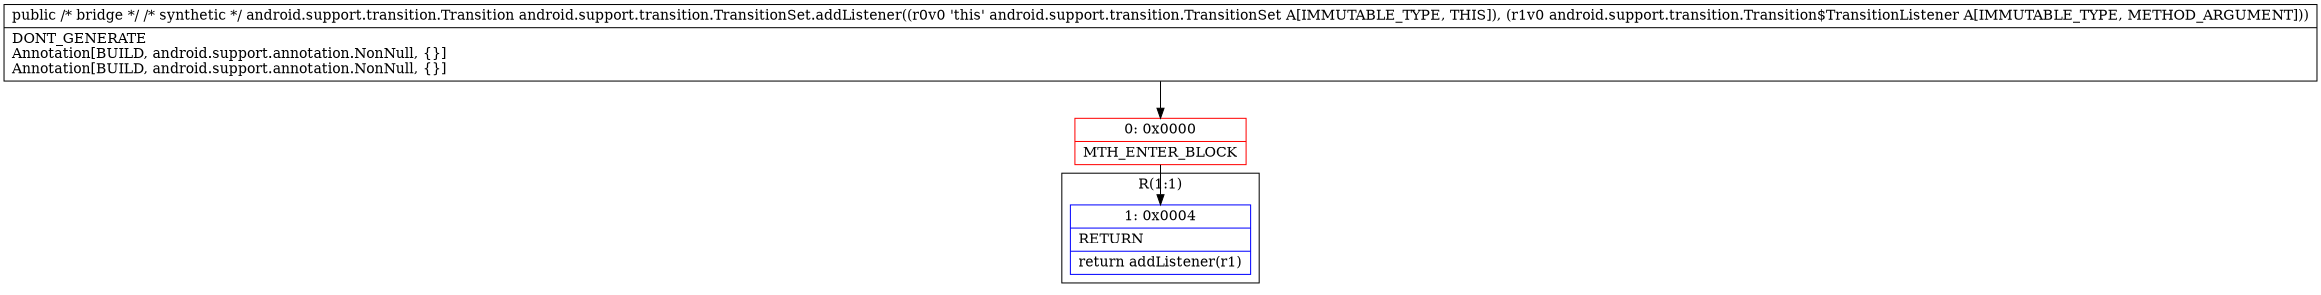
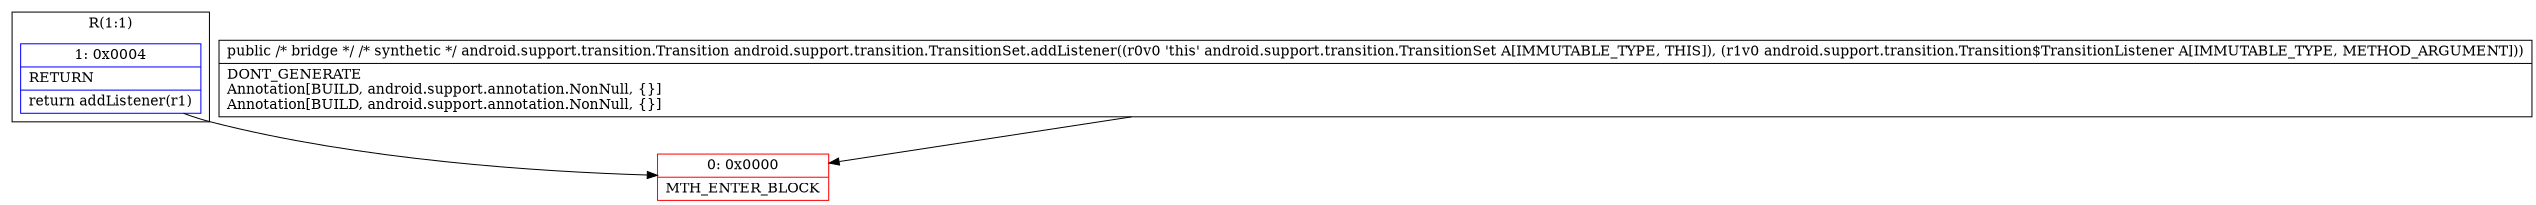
edge "0: 0x0000" -> "1: 0x0004": reversed
